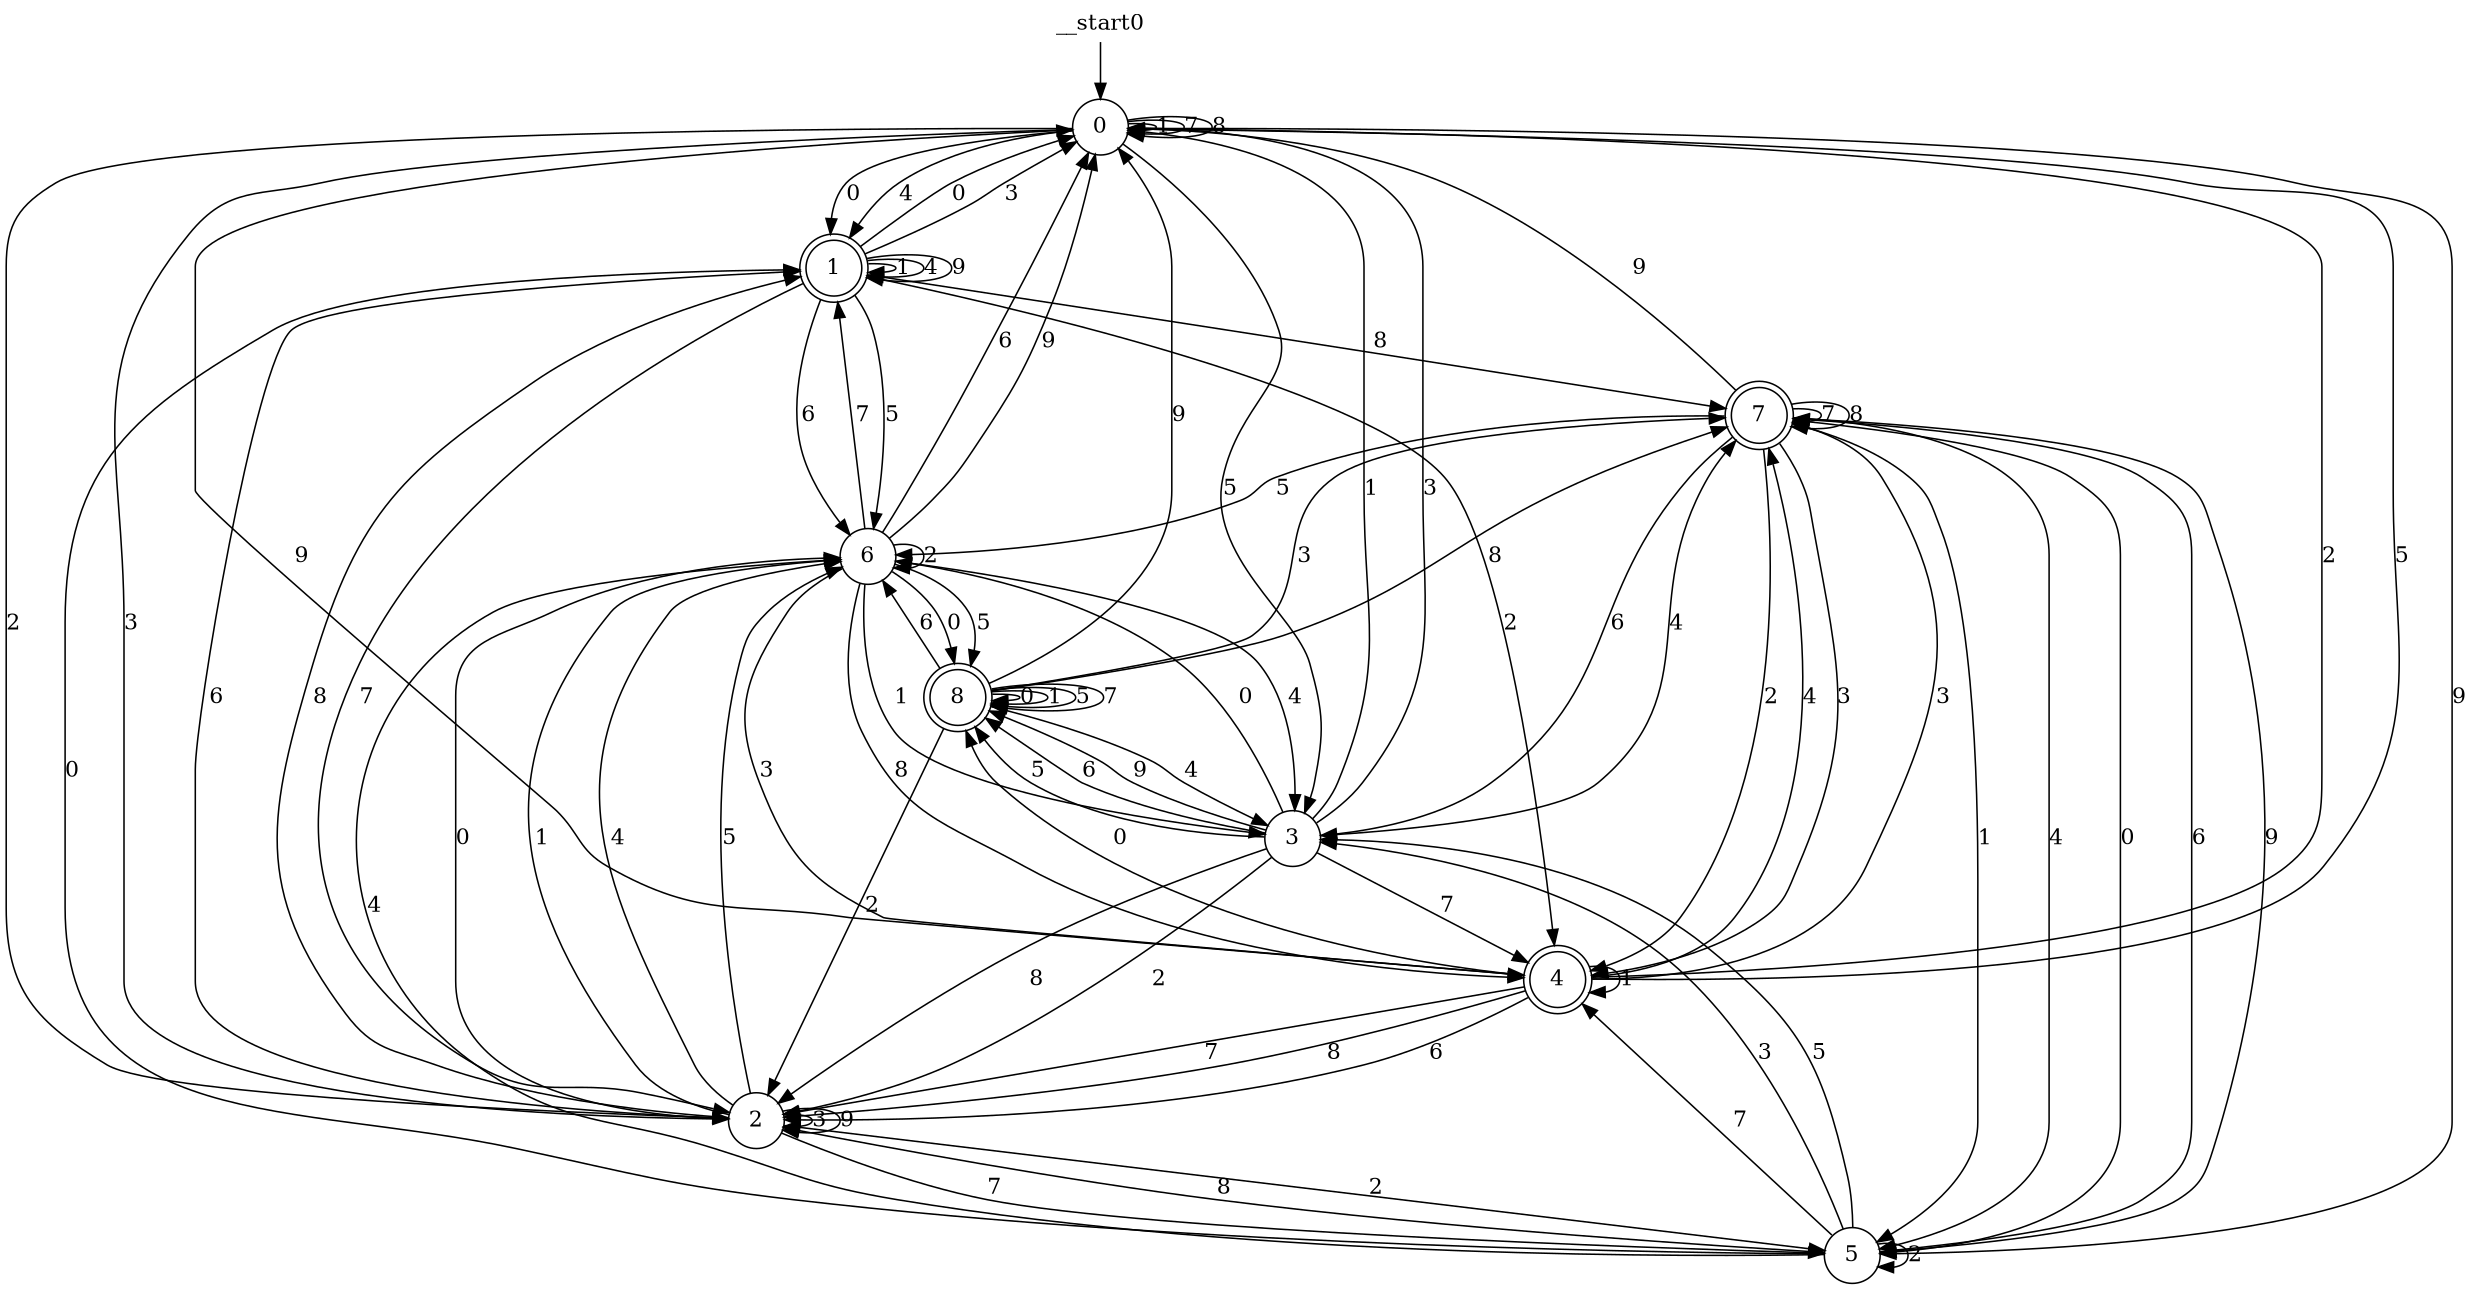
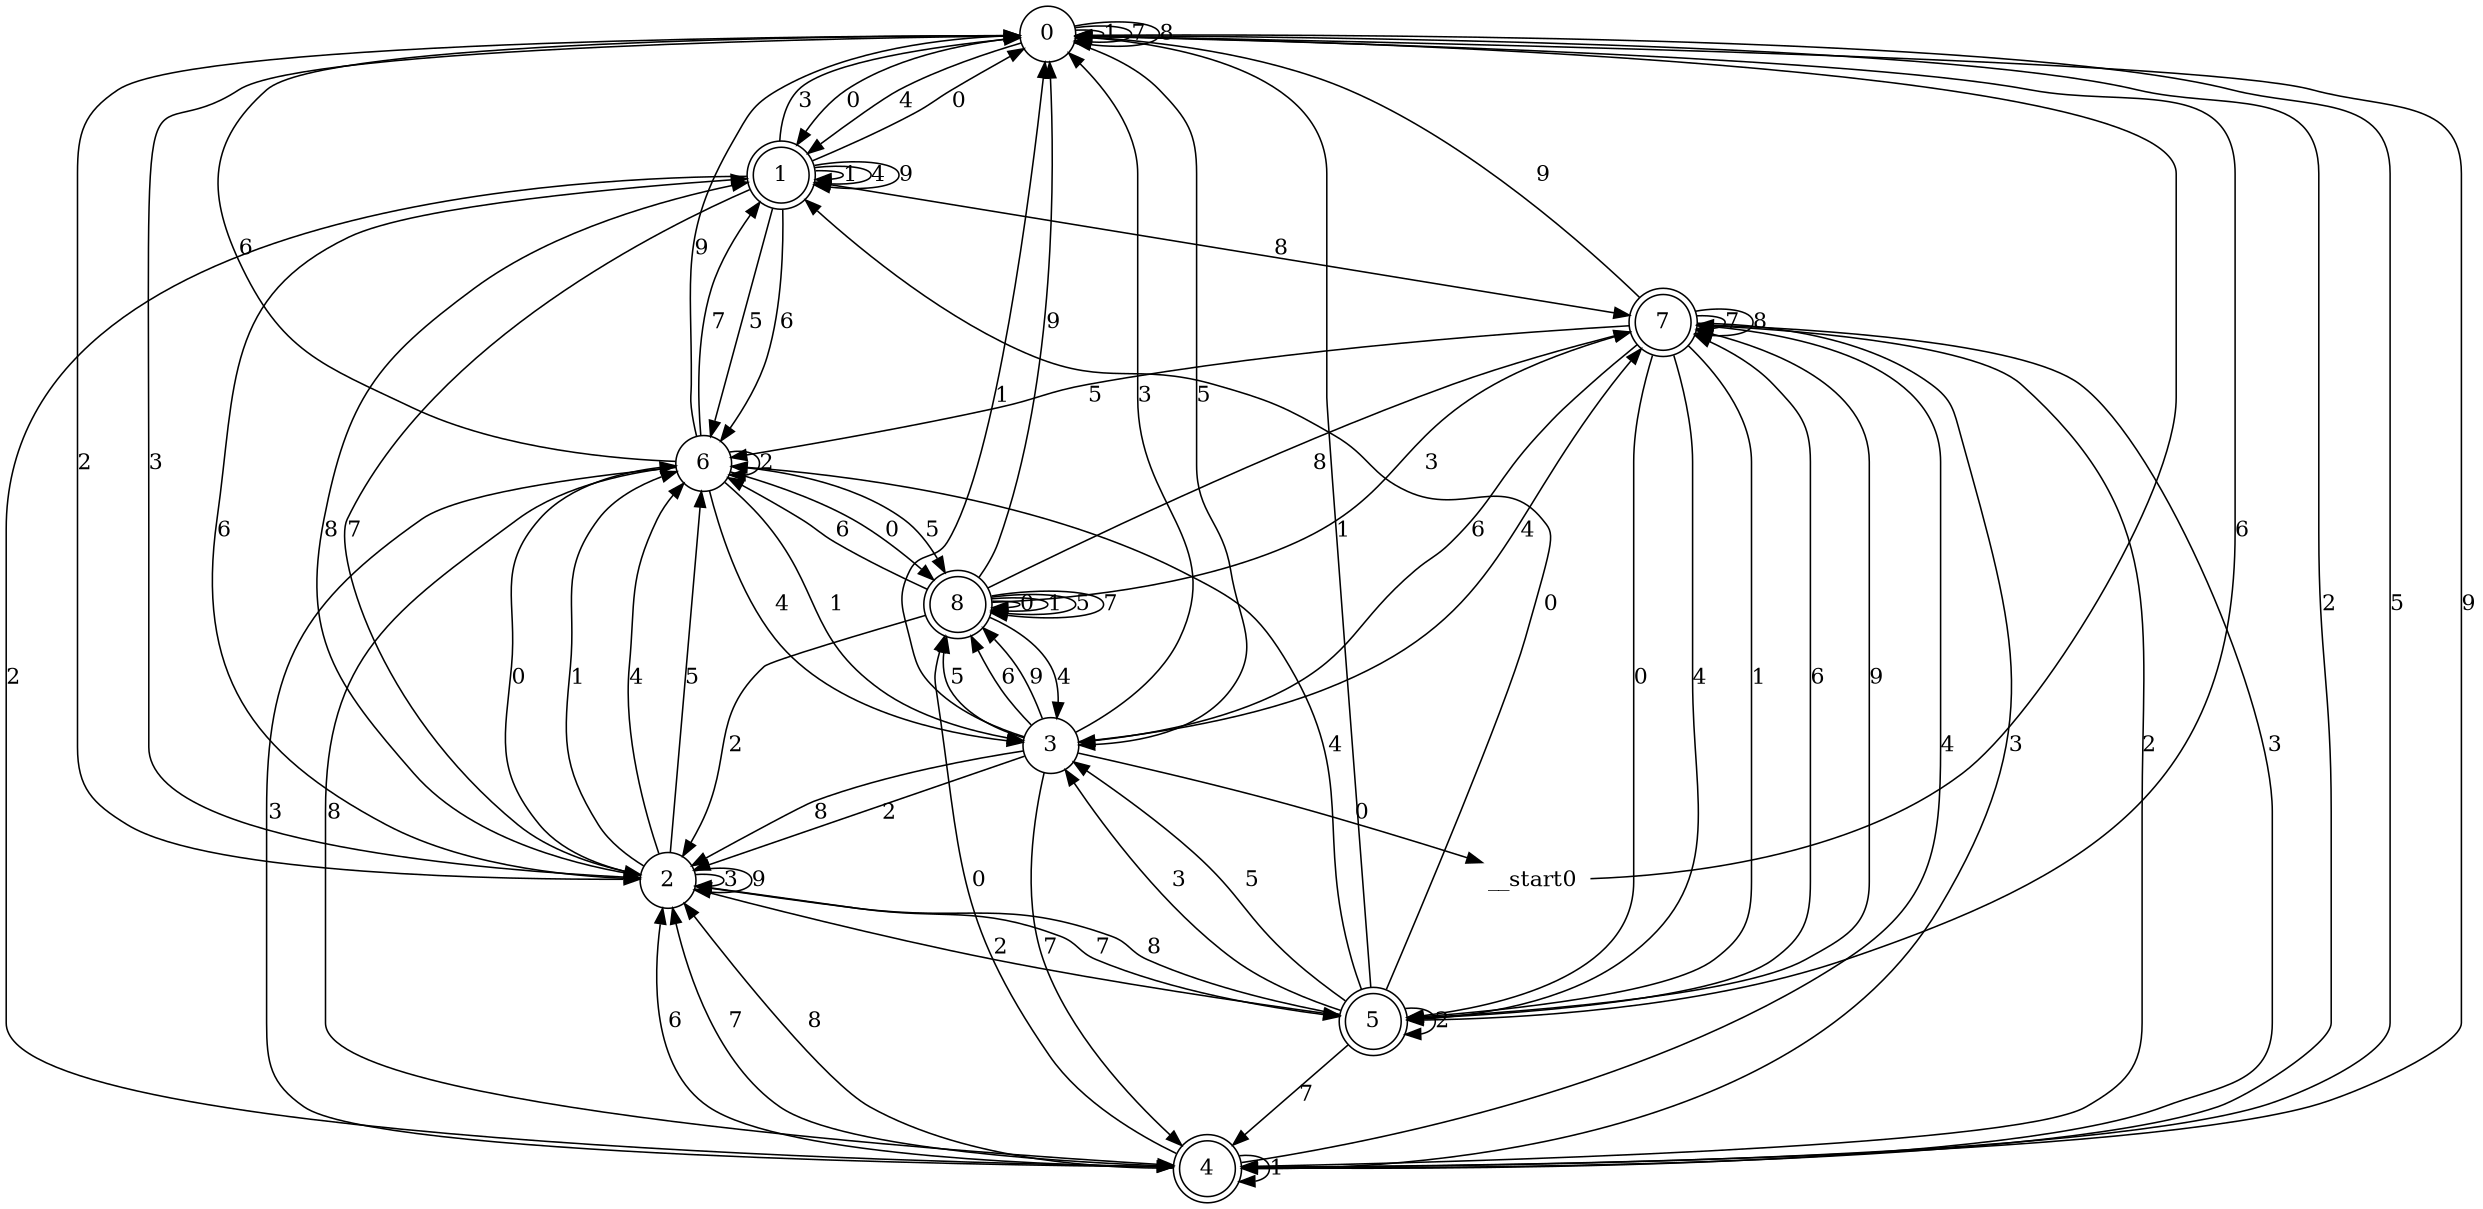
edge "5" -> "0": added, label "1"
edge "3" -> "6": now "3" -> "__start0"
edge "0" -> "5": label "9" -> "6"
node "5": shape circle -> doublecircle
